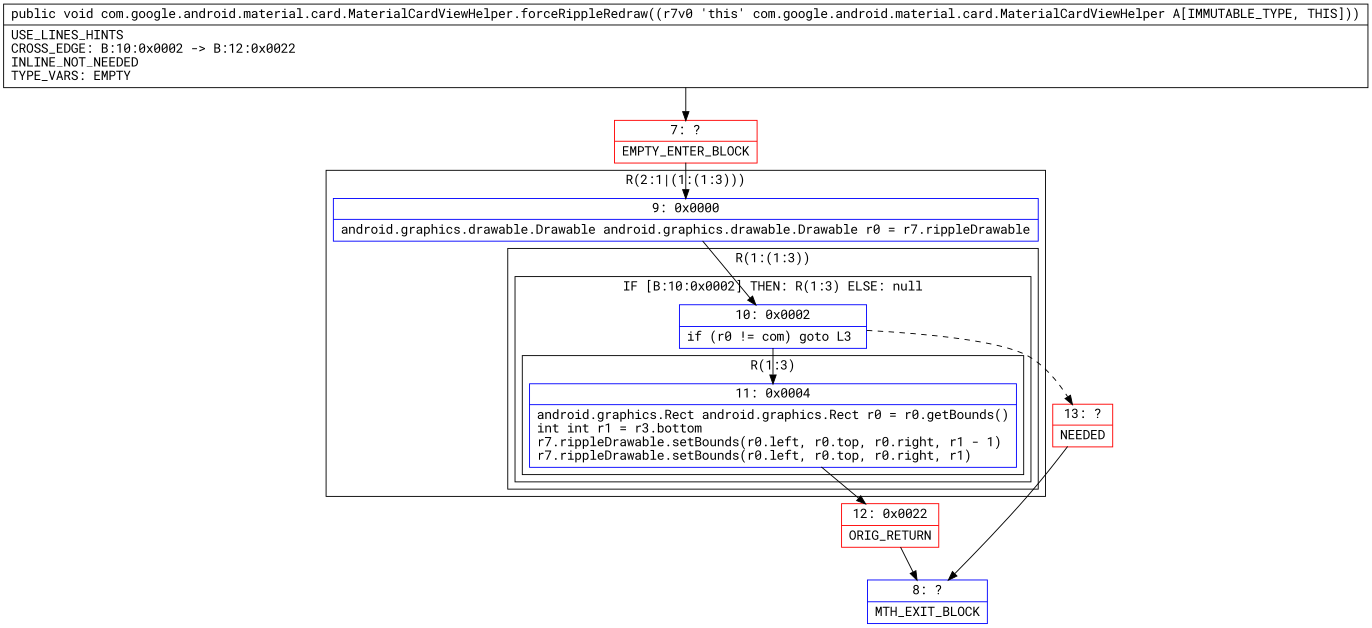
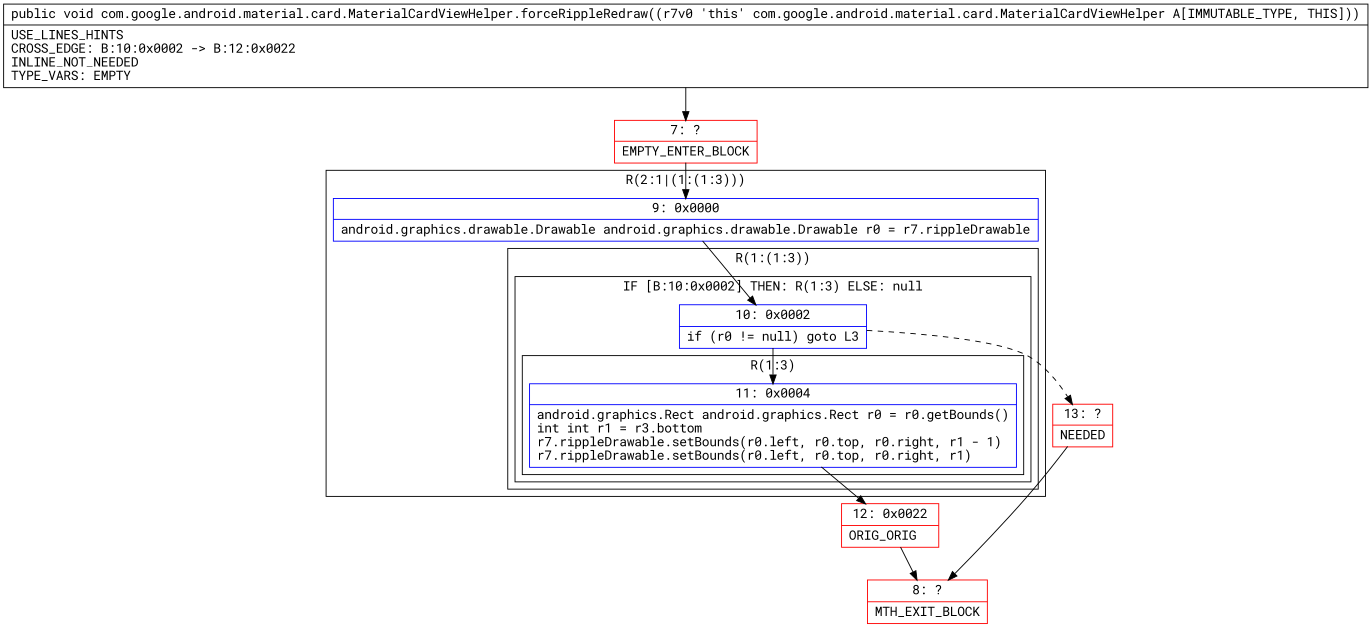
node "10: 0x0002": text "if (r0 != com) goto L3" -> "if (r0 != null) goto L3"
node "12: 0x0022": text "ORIG_RETURN" -> "ORIG_ORIG"
node "8: ?": color blue -> red
